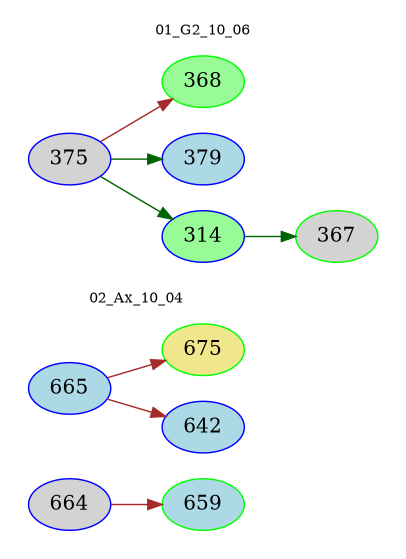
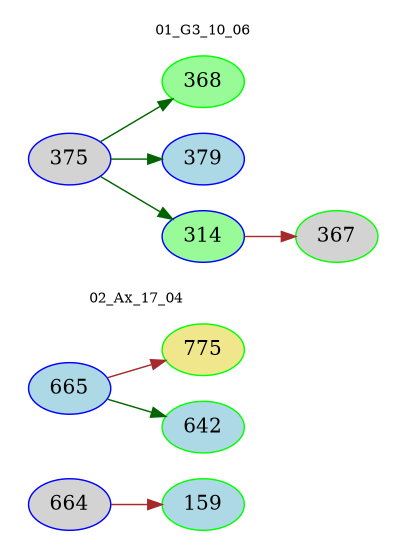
cluster "01_G2_10_06": label "01_G2_10_06" -> "01_G3_10_06"
edge "375" -> "368": color brown -> darkgreen
edge "314" -> "367": color darkgreen -> brown
cluster "02_Ax_10_04": label "02_Ax_10_04" -> "02_Ax_17_04"
node "675": label "675" -> "775"
edge "665" -> "642": color brown -> darkgreen
node "642": color blue -> green
node "659": label "659" -> "159"
